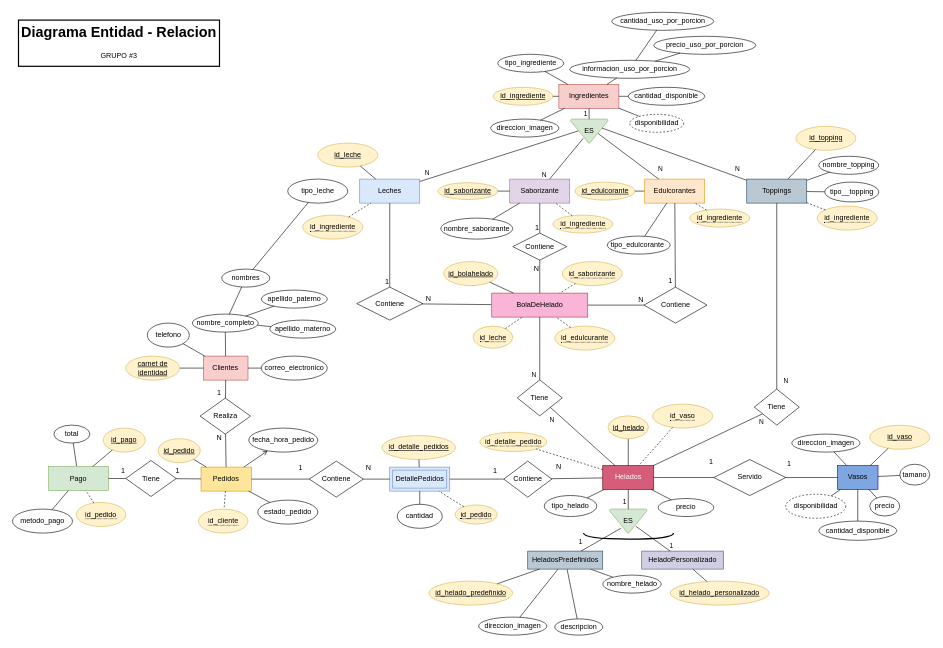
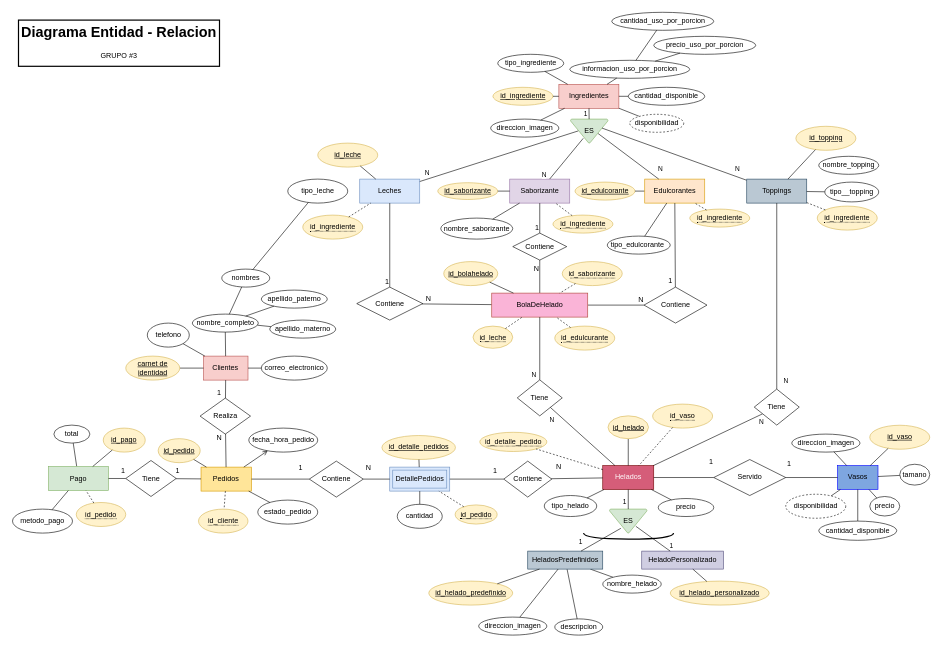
edge "nombre_topping" -- "Toppings": removed
